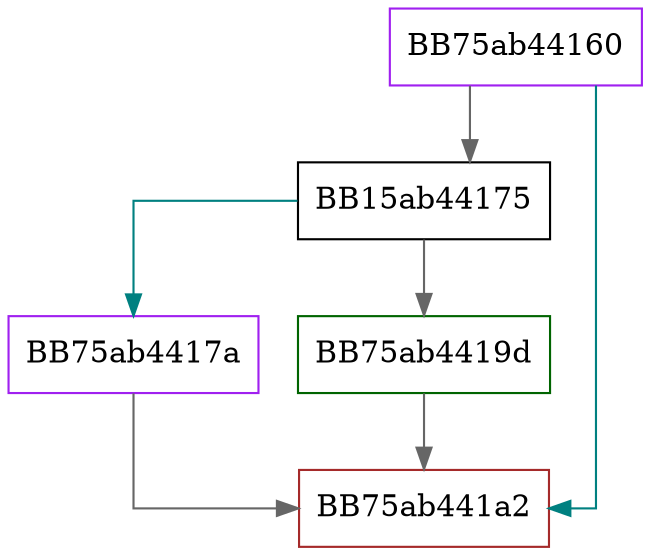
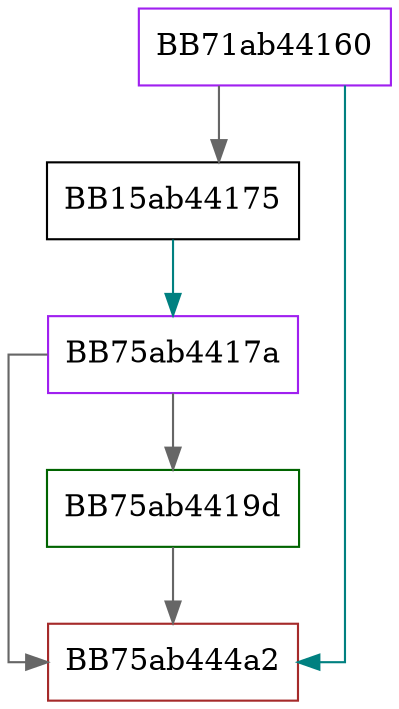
node "BB75ab44160": label "BB75ab44160" -> "BB71ab44160"
edge "BB15ab44175" -> "BB75ab4419d": now "BB75ab4417a" -> "BB75ab4419d"
node "BB75ab441a2": label "BB75ab441a2" -> "BB75ab444a2"
